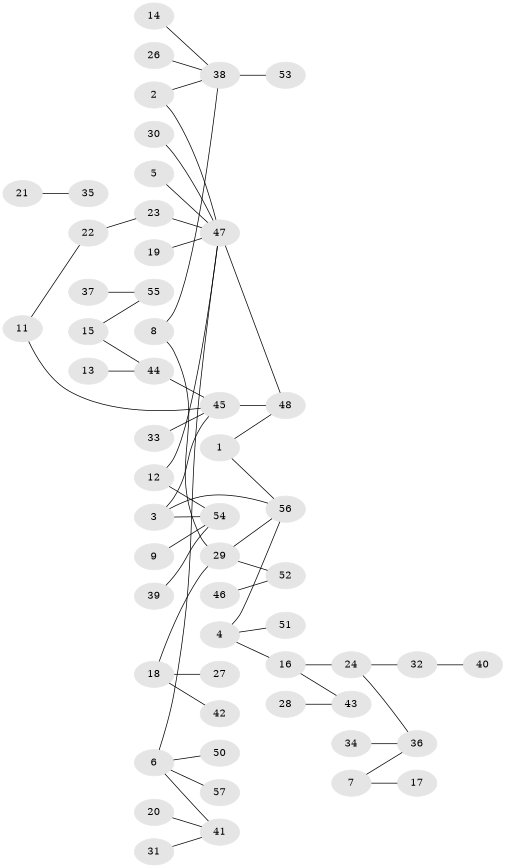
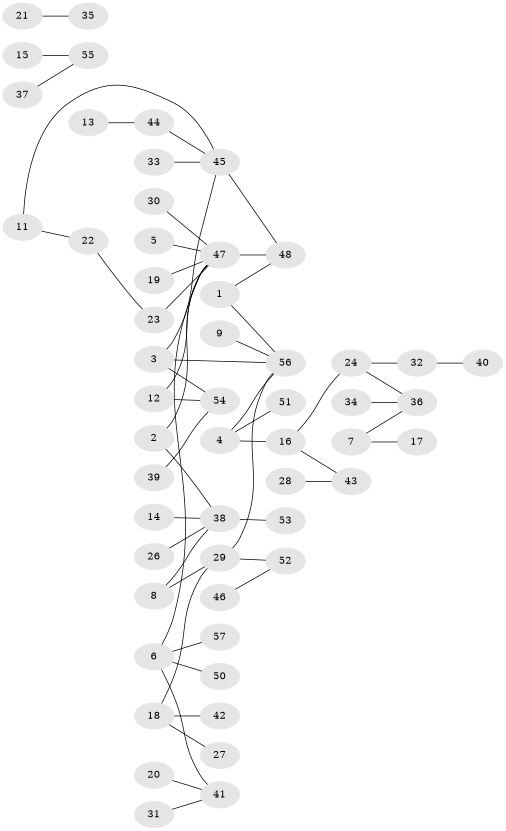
edge "15" -- "44": removed
edge "54" -- "9": now "56" -- "9"
